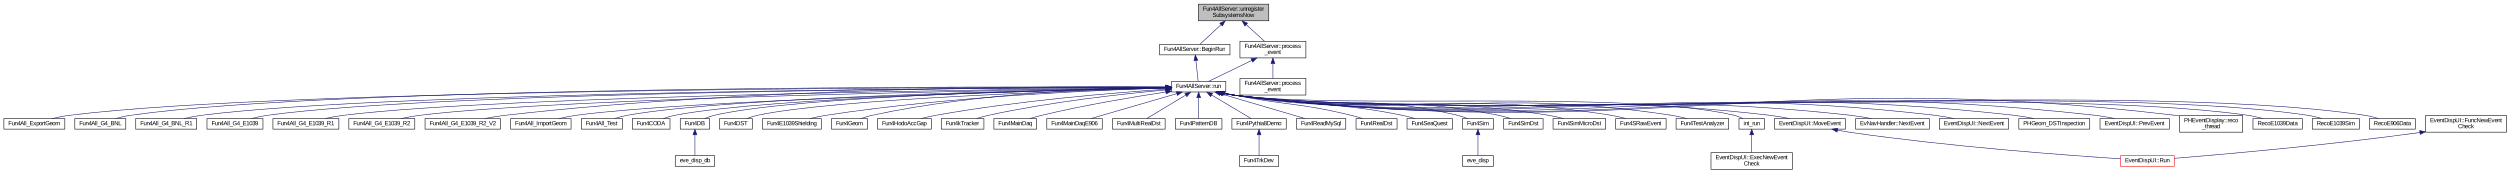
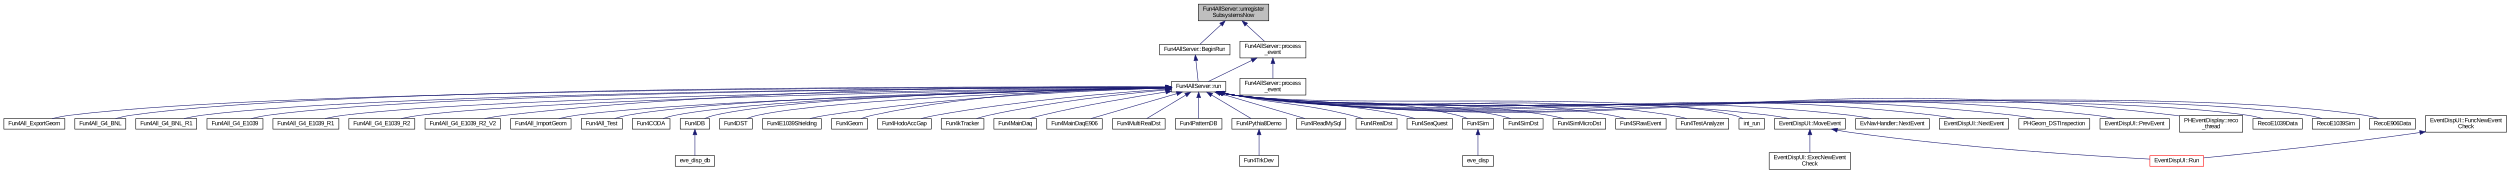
edge "EventDispUI::ExecNewEvent Check" -> "int_run": now "EventDispUI::ExecNewEvent Check" -> "EventDispUI::MoveEvent"
